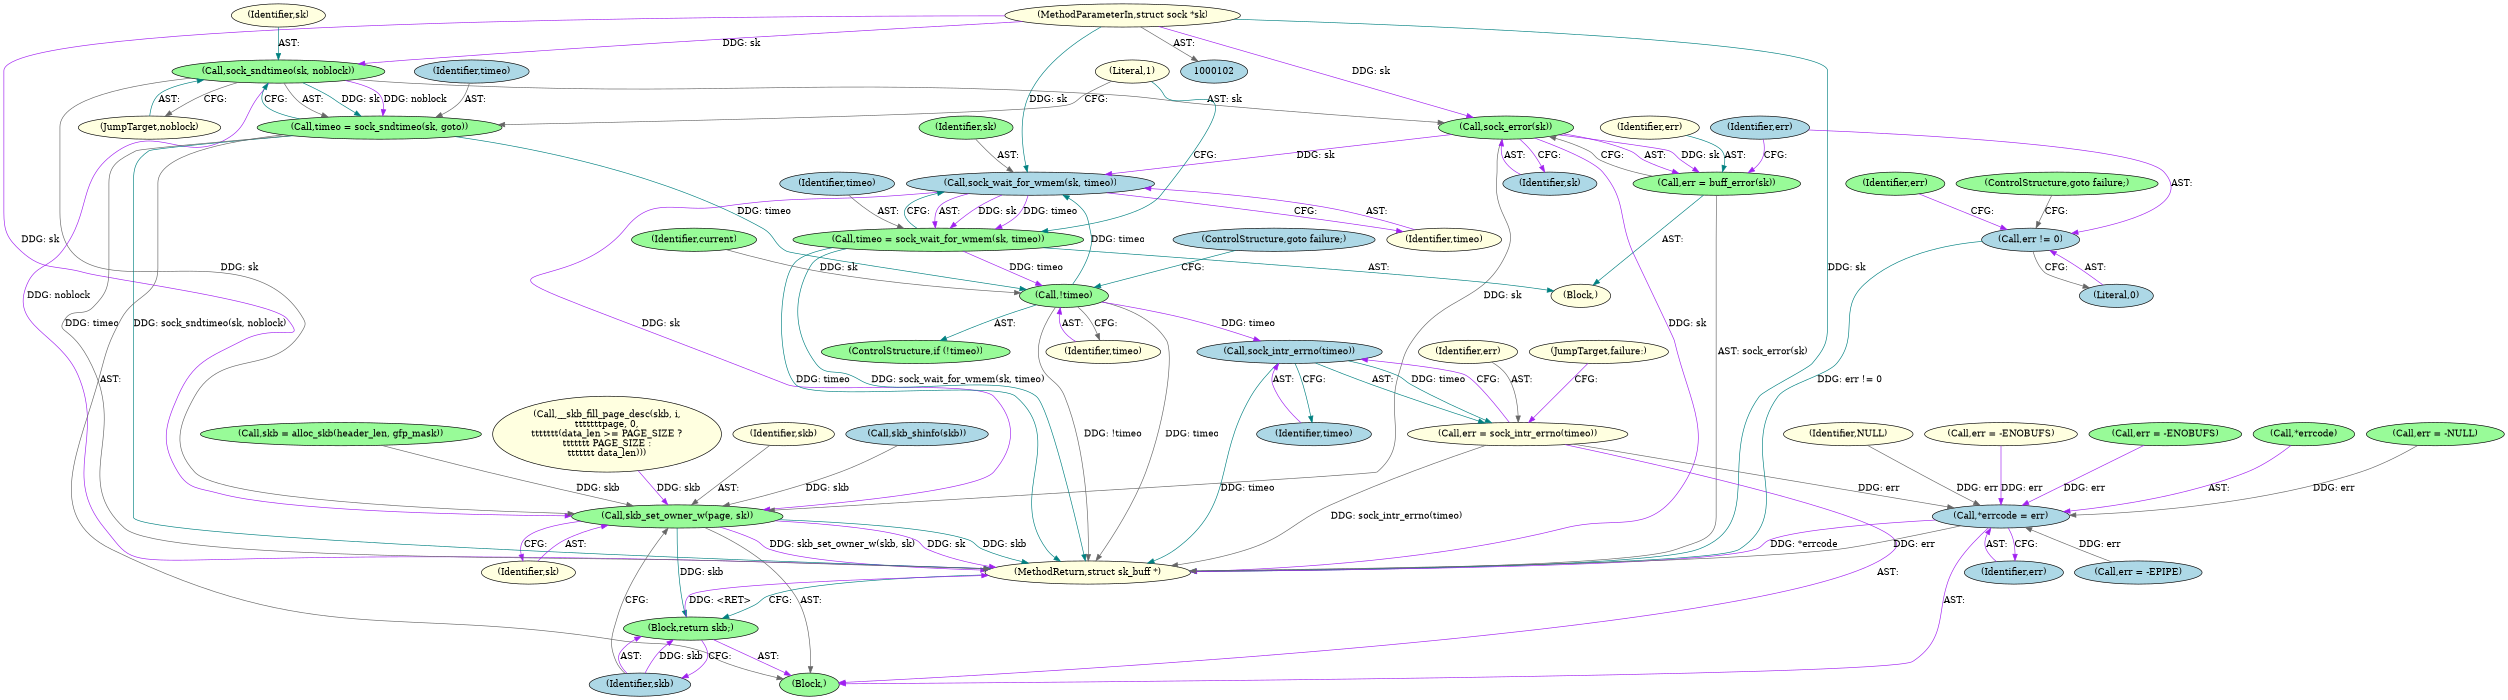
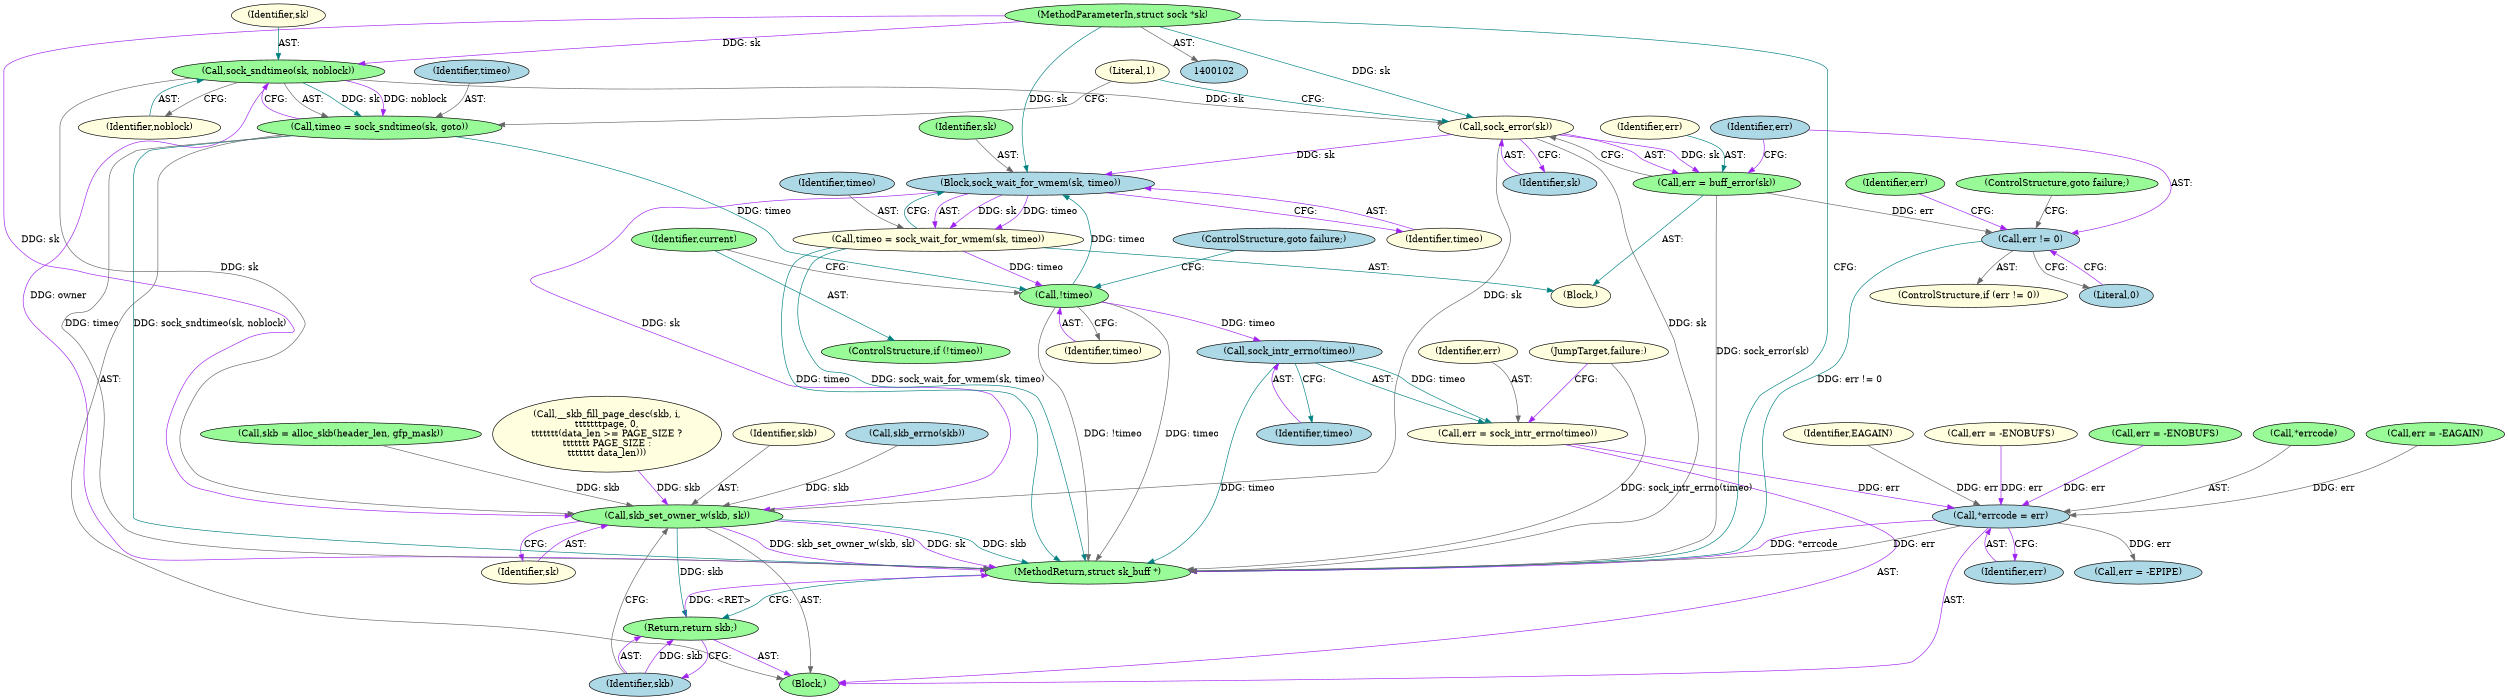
node "(MethodParameterIn,struct sock *sk)": fillcolor lightyellow -> palegreen
edge "(MethodParameterIn,struct sock *sk)" -> "(Call,sock_error(sk))": color purple -> teal
node "1000102": label "1000102" -> "1400102"
edge "(Call,sock_sndtimeo(sk, noblock))" -> "(Call,sock_error(sk))": label "AST: sk" -> "DDG: sk"
edge "(Call,timeo = sock_sndtimeo(sk, goto))" -> "(Call,sock_sndtimeo(sk, noblock))": color teal -> purple
node "(JumpTarget,noblock)": label "(JumpTarget,noblock)" -> "(Identifier,noblock)"
node "(Call,sock_error(sk))": fillcolor palegreen -> lightyellow
edge "(Literal,1)" -> "(Call,timeo = sock_wait_for_wmem(sk, timeo))": now "(Literal,1)" -> "(Call,sock_error(sk))"
node "(Call,sock_wait_for_wmem(sk, timeo))": label "(Call,sock_wait_for_wmem(sk, timeo))" -> "(Block,sock_wait_for_wmem(sk, timeo))"
edge "(Call,err = buff_error(sk))" -> "(Call,err != 0)": added, label "DDG: err"
node "(Call,timeo = sock_wait_for_wmem(sk, timeo))": fillcolor palegreen -> lightyellow
edge "(Identifier,current)" -> "(Call,!timeo)": label "DDG: sk" -> "CFG: "
edge "(MethodParameterIn,struct sock *sk)" -> "(MethodReturn,struct sk_buff *)": label "DDG: sk" -> "CFG: "
edge "(Literal,0)" -> "(Call,err != 0)": label "AST: " -> "CFG: "
edge "(Call,sock_sndtimeo(sk, noblock))" -> "(MethodReturn,struct sk_buff *)": label "DDG: noblock" -> "DDG: owner"
node "(ControlStructure,if (err != 0))": added
edge "(Call,!timeo)" -> "(ControlStructure,if (!timeo))": now "(Identifier,current)" -> "(ControlStructure,if (!timeo))"
edge "(Call,err = buff_error(sk))" -> "(MethodReturn,struct sk_buff *)": label "AST: sock_error(sk)" -> "DDG: sock_error(sk)"
edge "(Call,err = sock_intr_errno(timeo))" -> "(Call,sock_intr_errno(timeo))": removed, label "CFG:"
node "(Call,skb_shinfo(skb))": label "(Call,skb_shinfo(skb))" -> "(Call,skb_errno(skb))"
node "(Identifier,NULL)": label "(Identifier,NULL)" -> "(Identifier,EAGAIN)"
node "(Call,err = -NULL)": label "(Call,err = -NULL)" -> "(Call,err = -EAGAIN)"
edge "(Call,err = sock_intr_errno(timeo))" -> "(Call,*errcode = err)": color gray40 -> purple
edge "(Call,*errcode)" -> "(Call,*errcode = err)": color purple -> gray40
edge "(Call,err = sock_intr_errno(timeo))" -> "(MethodReturn,struct sk_buff *)": now "(JumpTarget,failure:)" -> "(MethodReturn,struct sk_buff *)"
node "(Call,skb_set_owner_w(page, sk))": label "(Call,skb_set_owner_w(page, sk))" -> "(Call,skb_set_owner_w(skb, sk))"
edge "(Call,sock_error(sk))" -> "(MethodReturn,struct sk_buff *)": color purple -> gray40
edge "(Call,err = -EPIPE)" -> "(Call,*errcode = err)": reversed
node "(MethodReturn,struct sk_buff *)": fillcolor lightyellow -> palegreen
node "(Block,return skb;)": label "(Block,return skb;)" -> "(Return,return skb;)"
